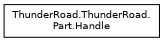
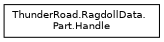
node "ThunderRoad.ThunderRoad. Part.Handle": label "ThunderRoad.ThunderRoad. Part.Handle" -> "ThunderRoad.RagdollData. Part.Handle"
